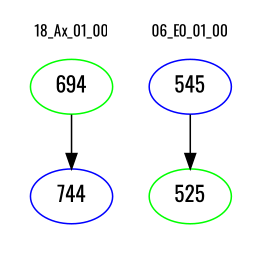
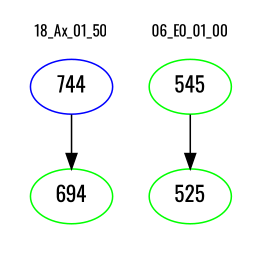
cluster "18_Ax_01_00": label "18_Ax_01_00" -> "18_Ax_01_50"
node "545": color blue -> green
edge "694" -> "744": reversed
